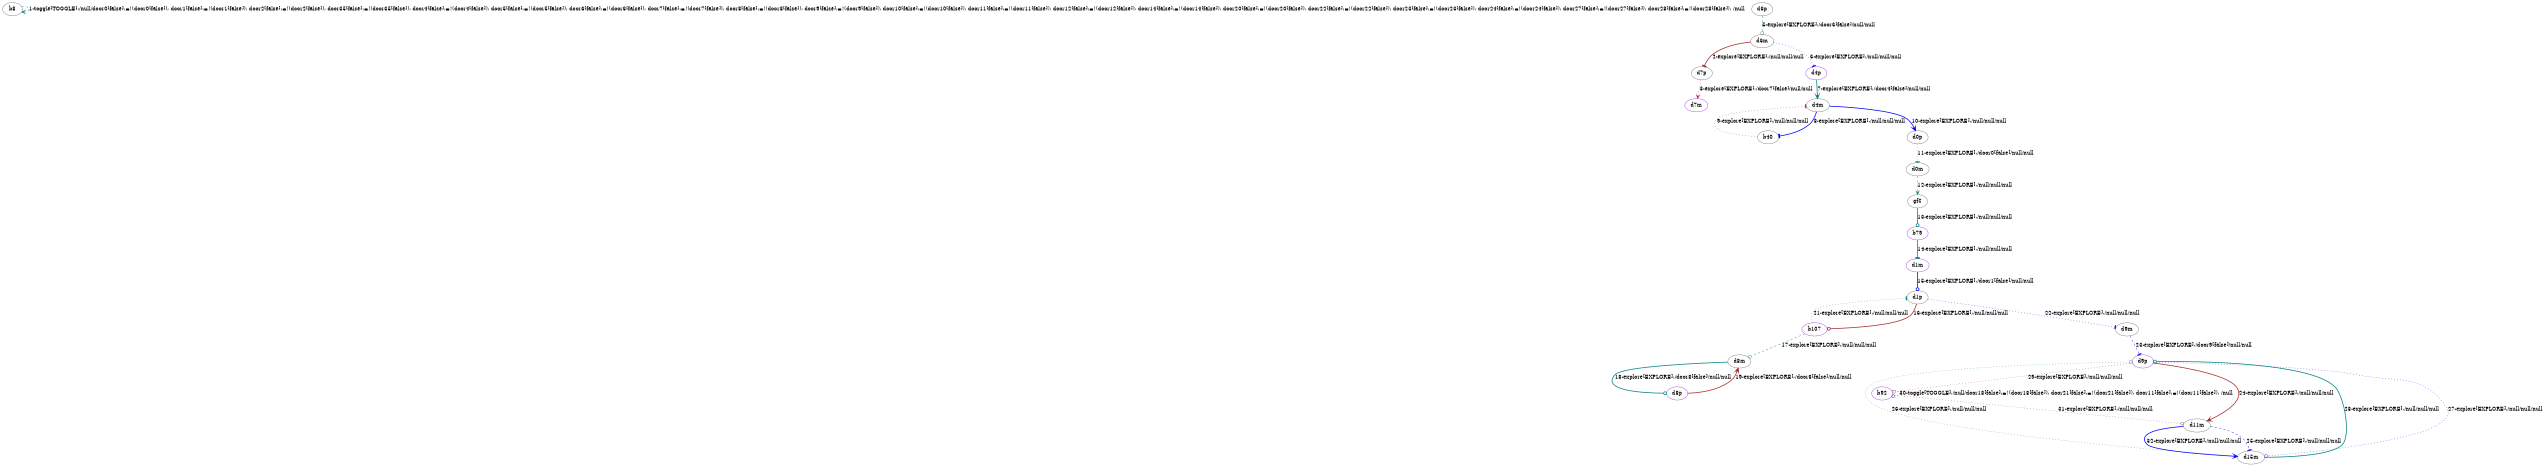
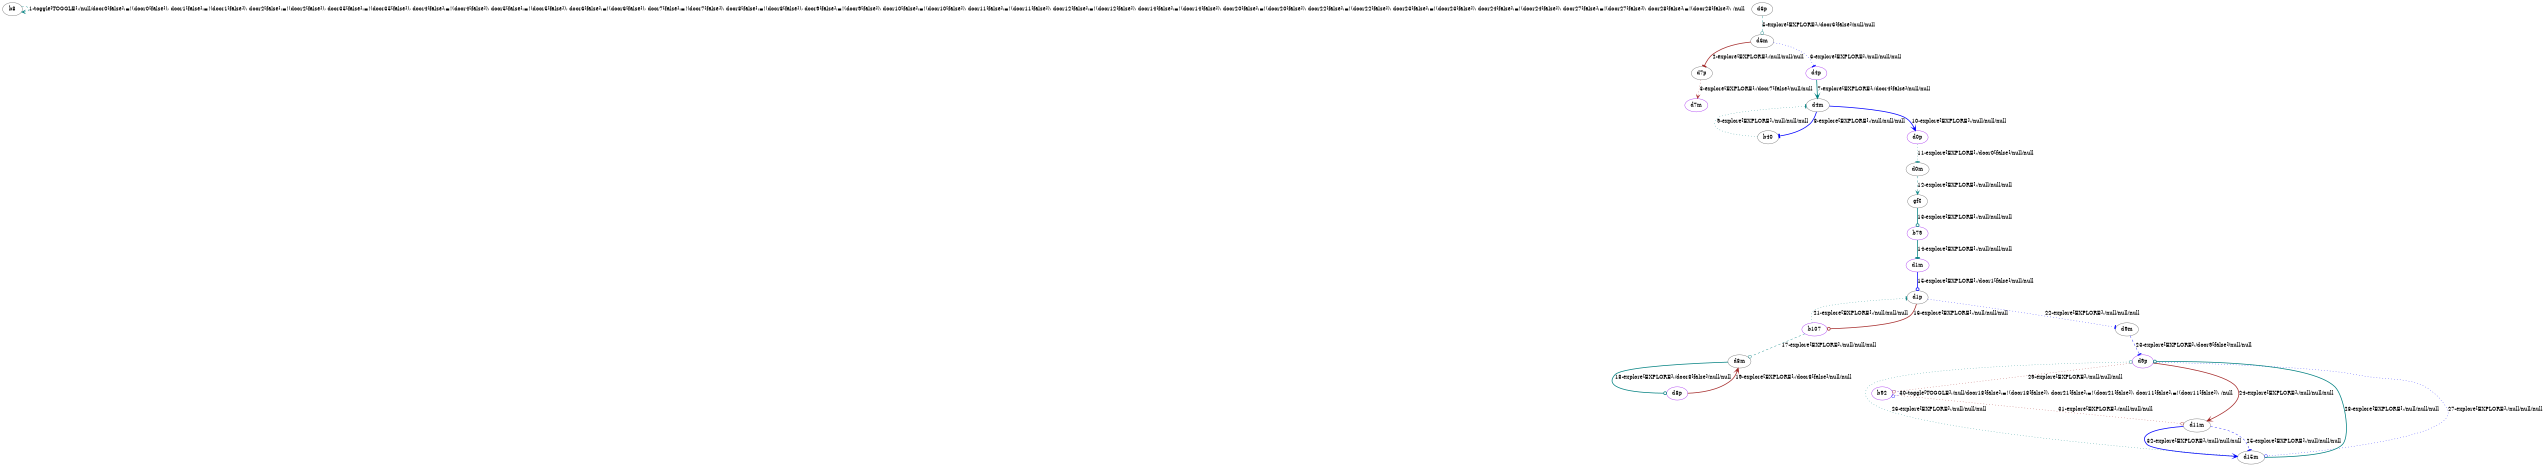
edge "b40" -> "d4m": color brown -> teal
node "d0p": color gray40 -> purple
